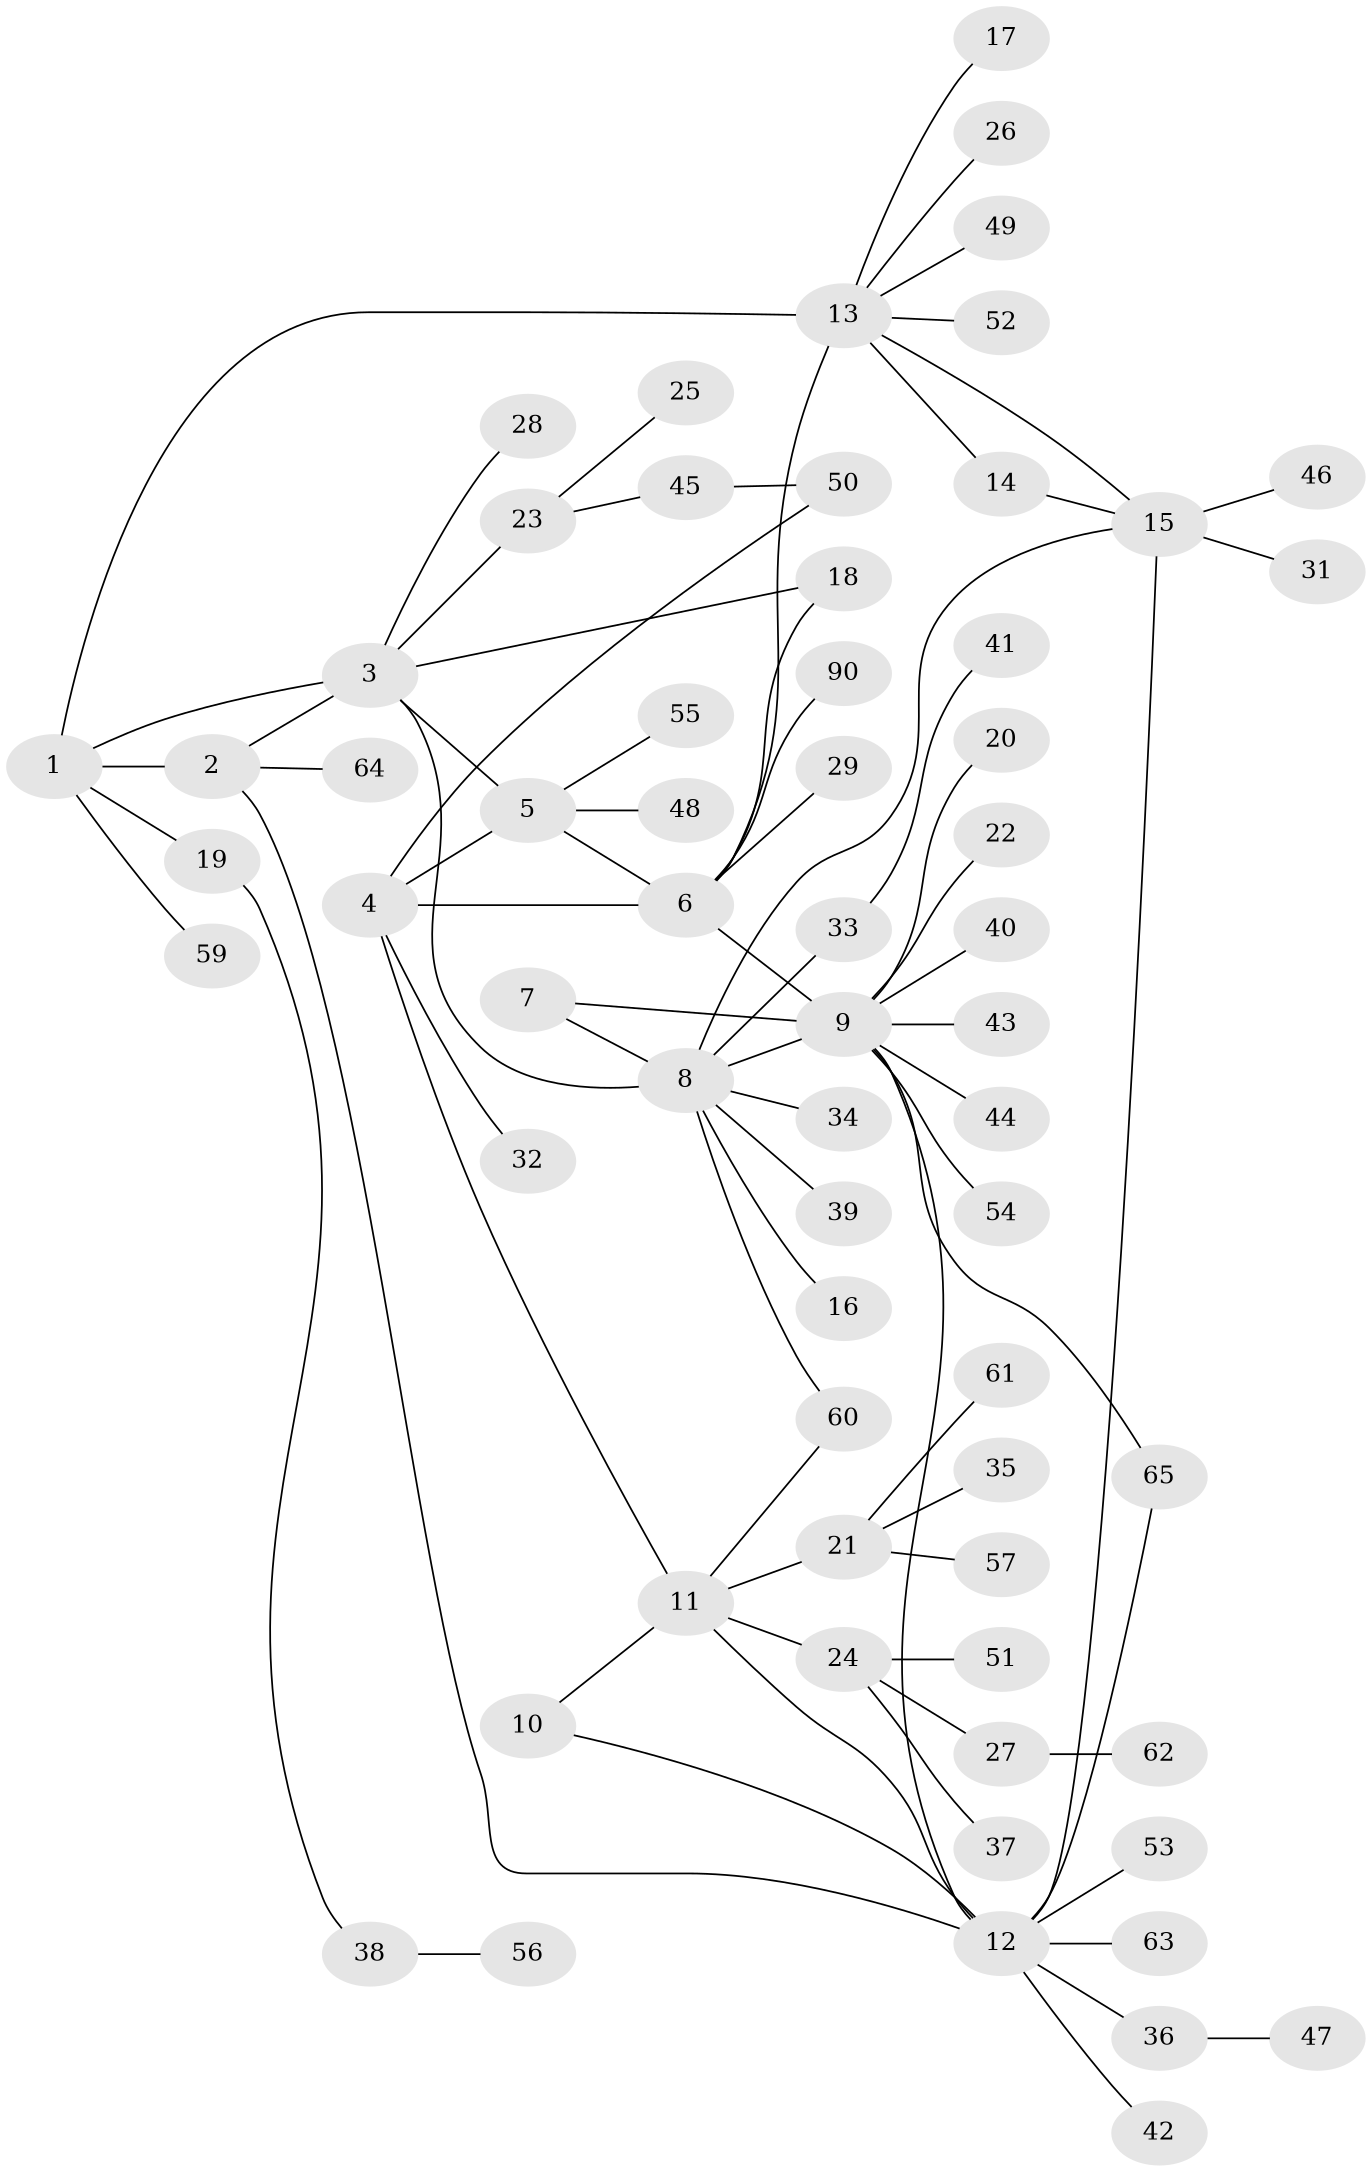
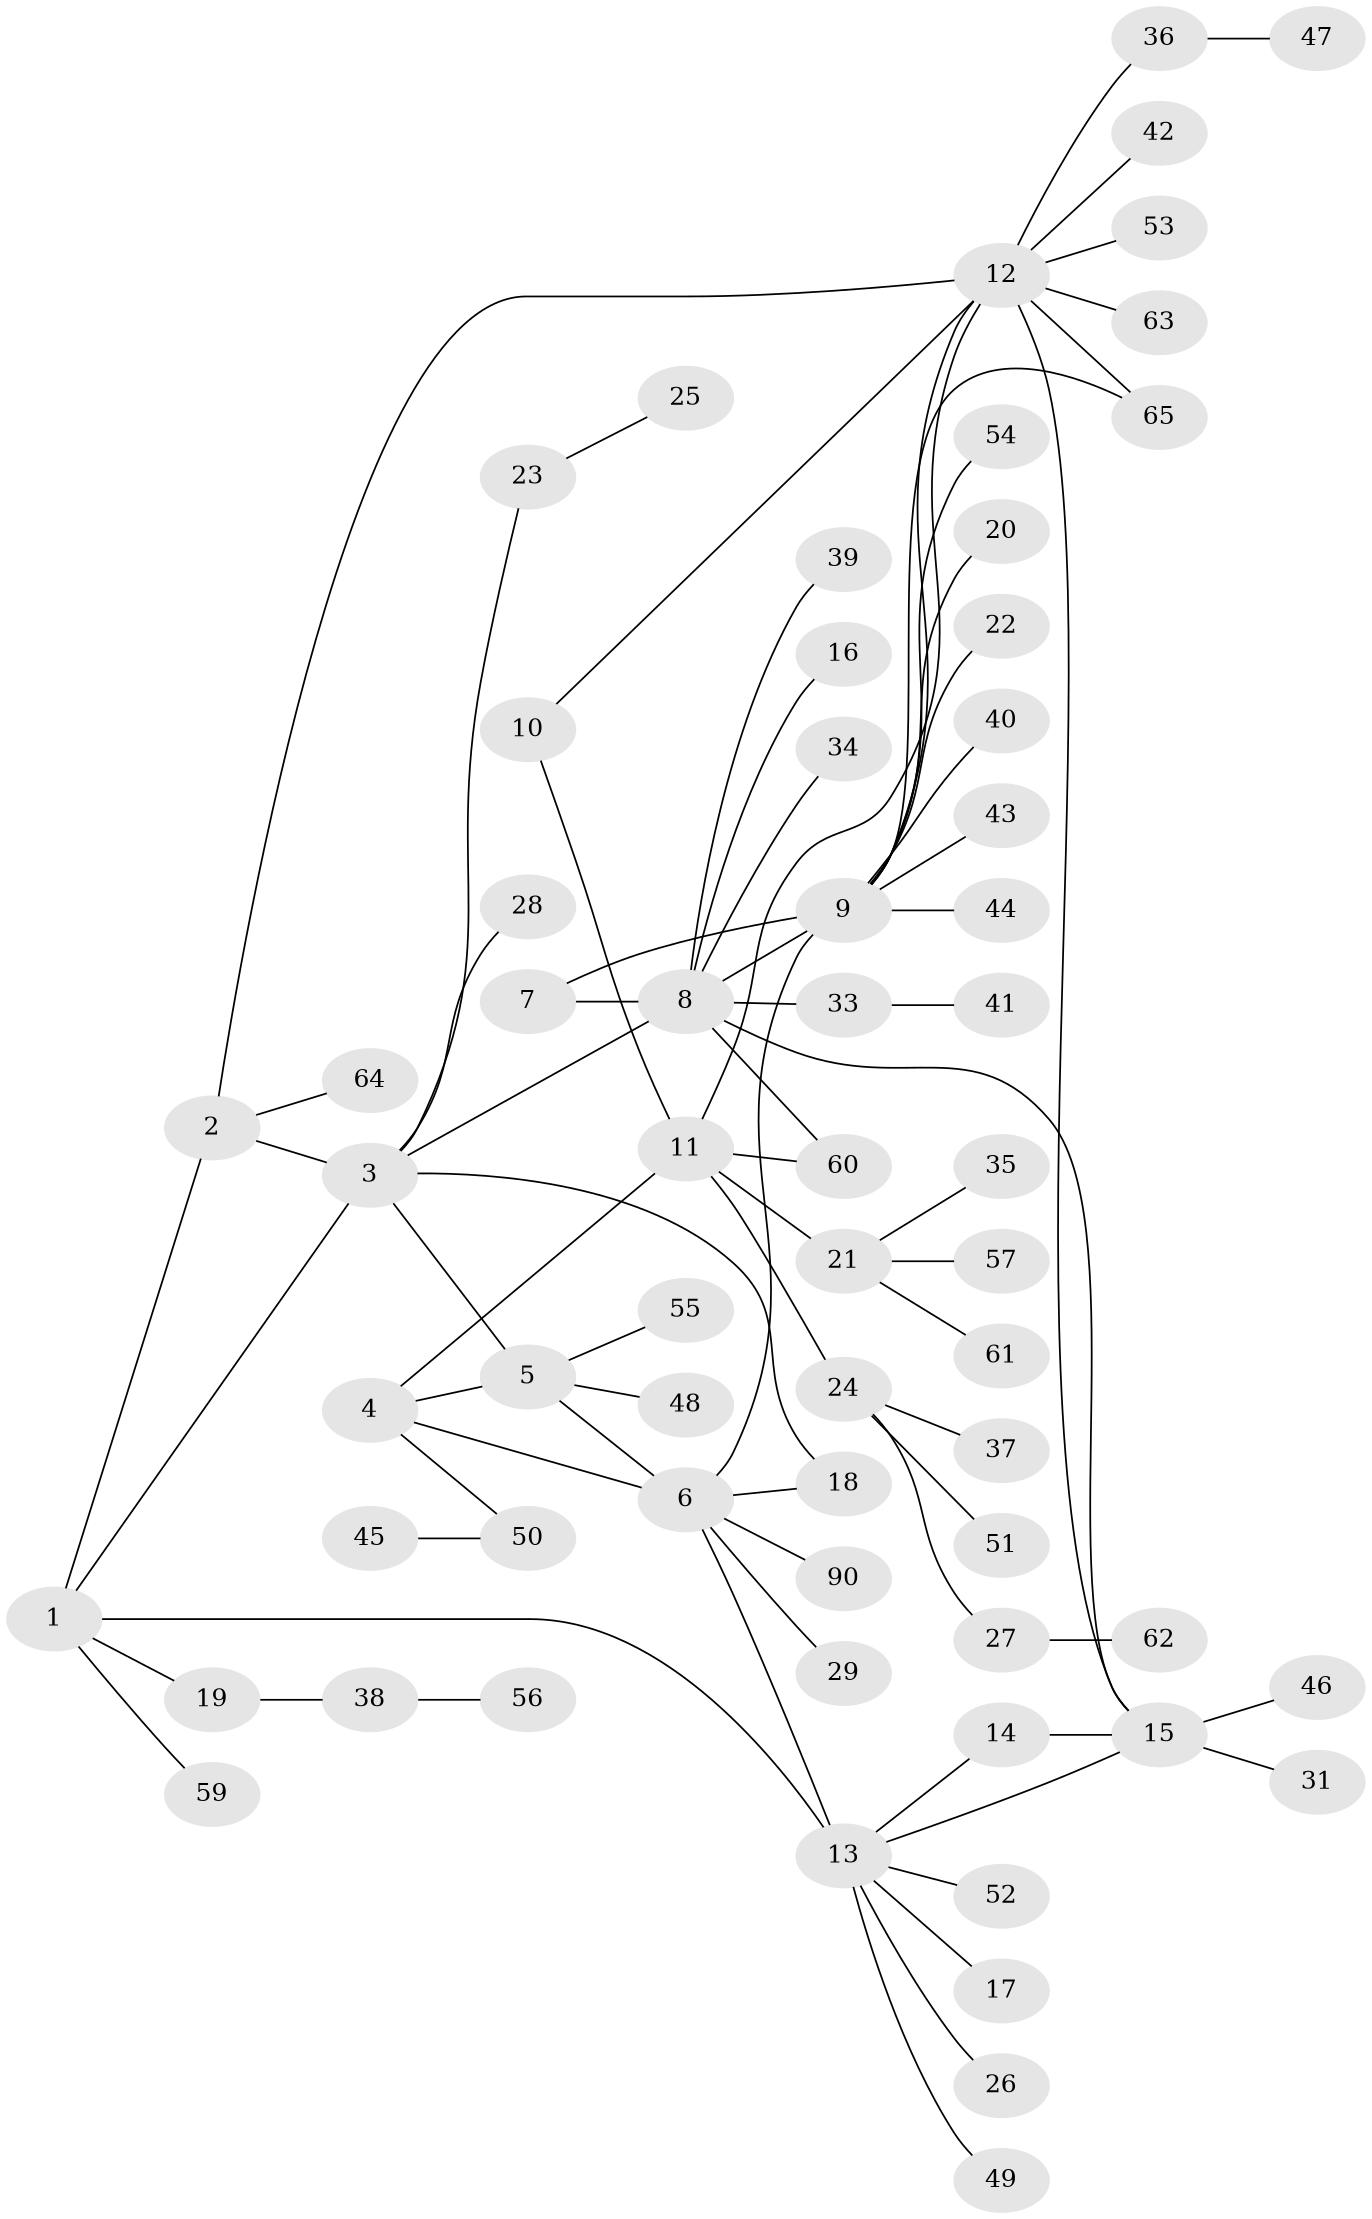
edge "45" -- "23": removed
node "32": removed
